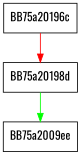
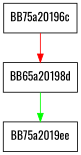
node "BB75a20198d": label "BB75a20198d" -> "BB65a20198d"
node "BB75a2009ee": label "BB75a2009ee" -> "BB75a2019ee"
